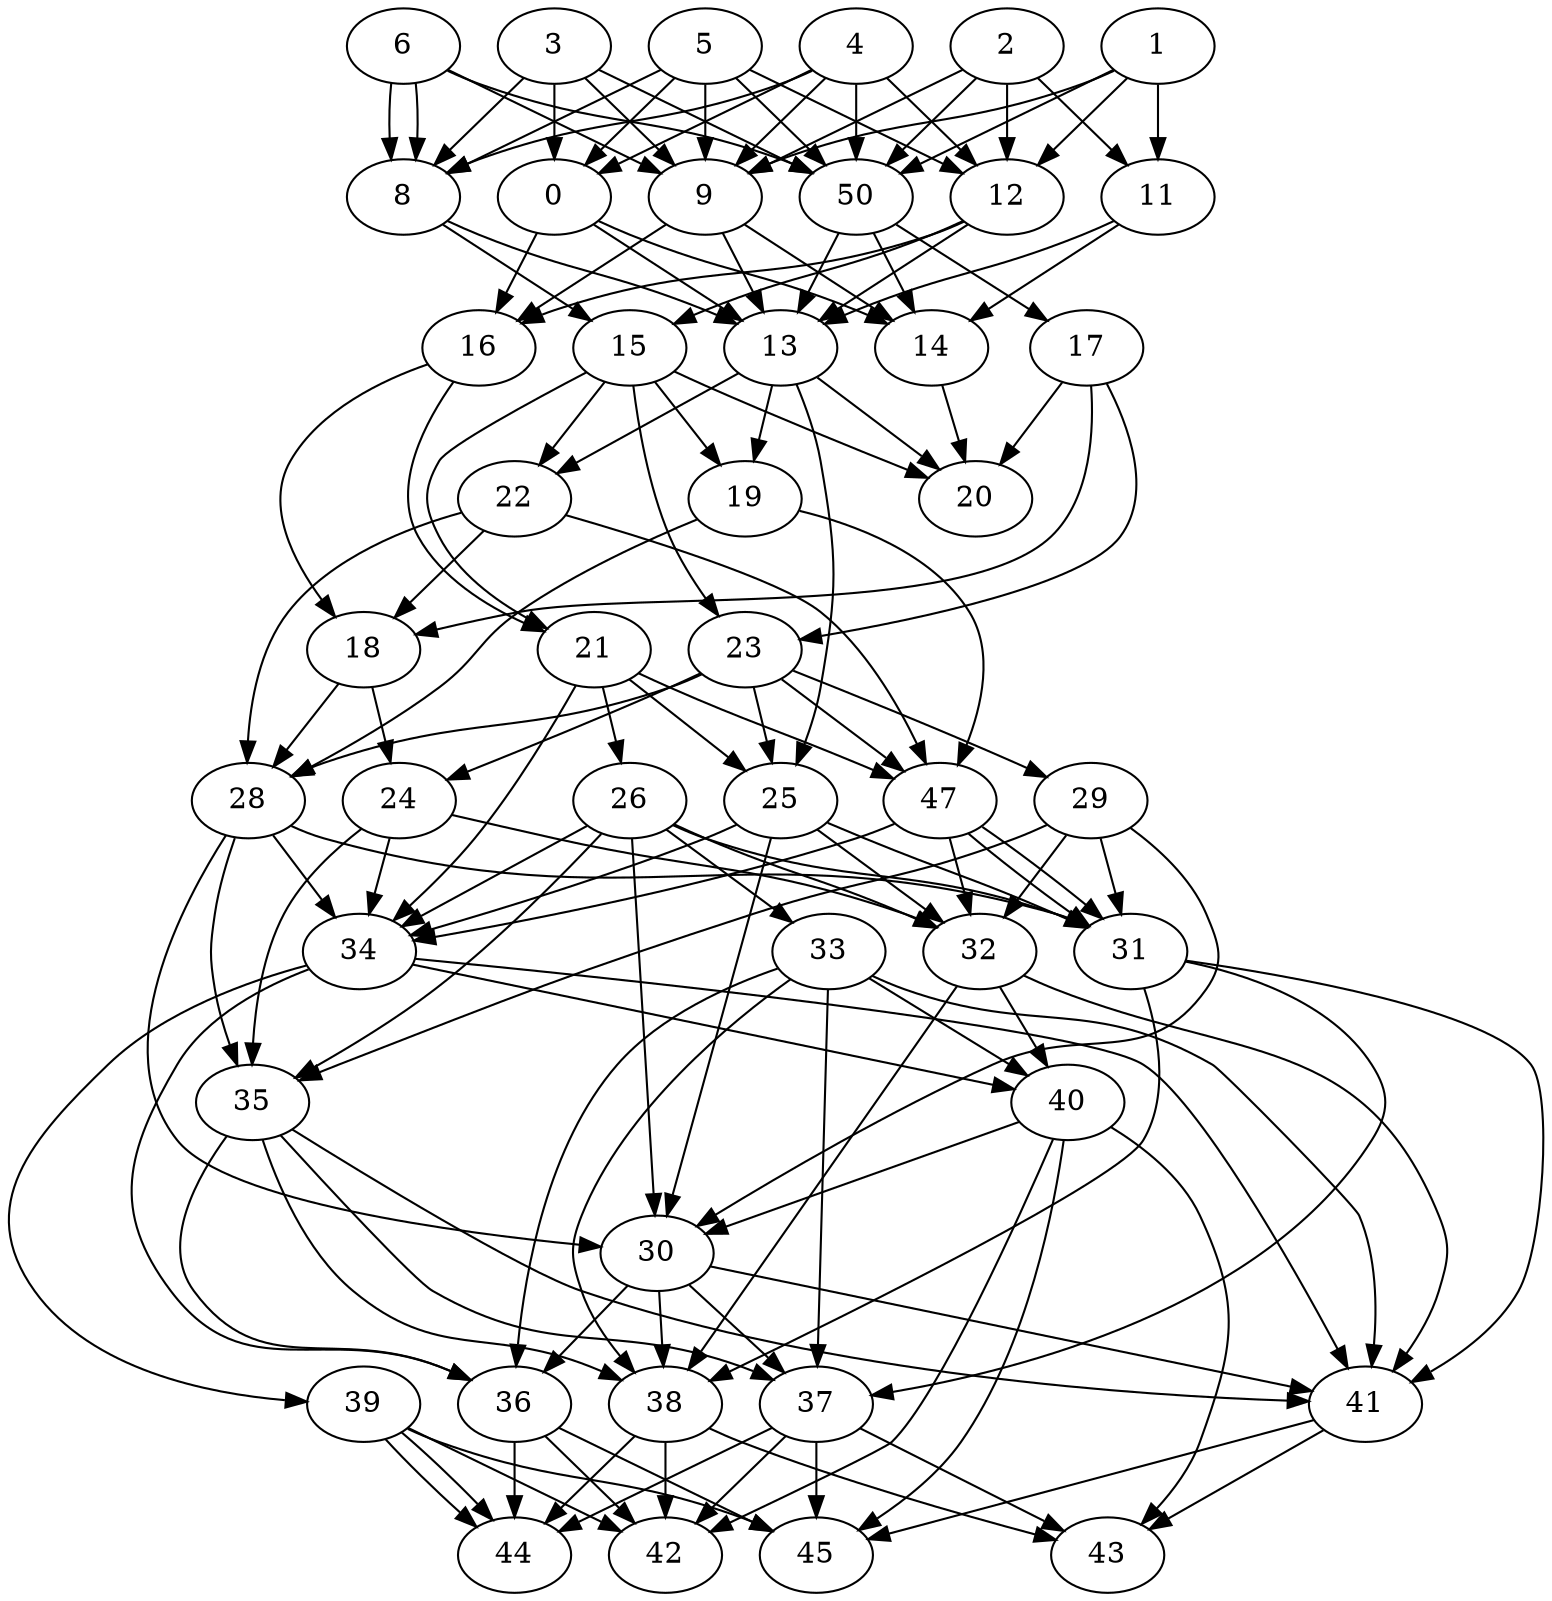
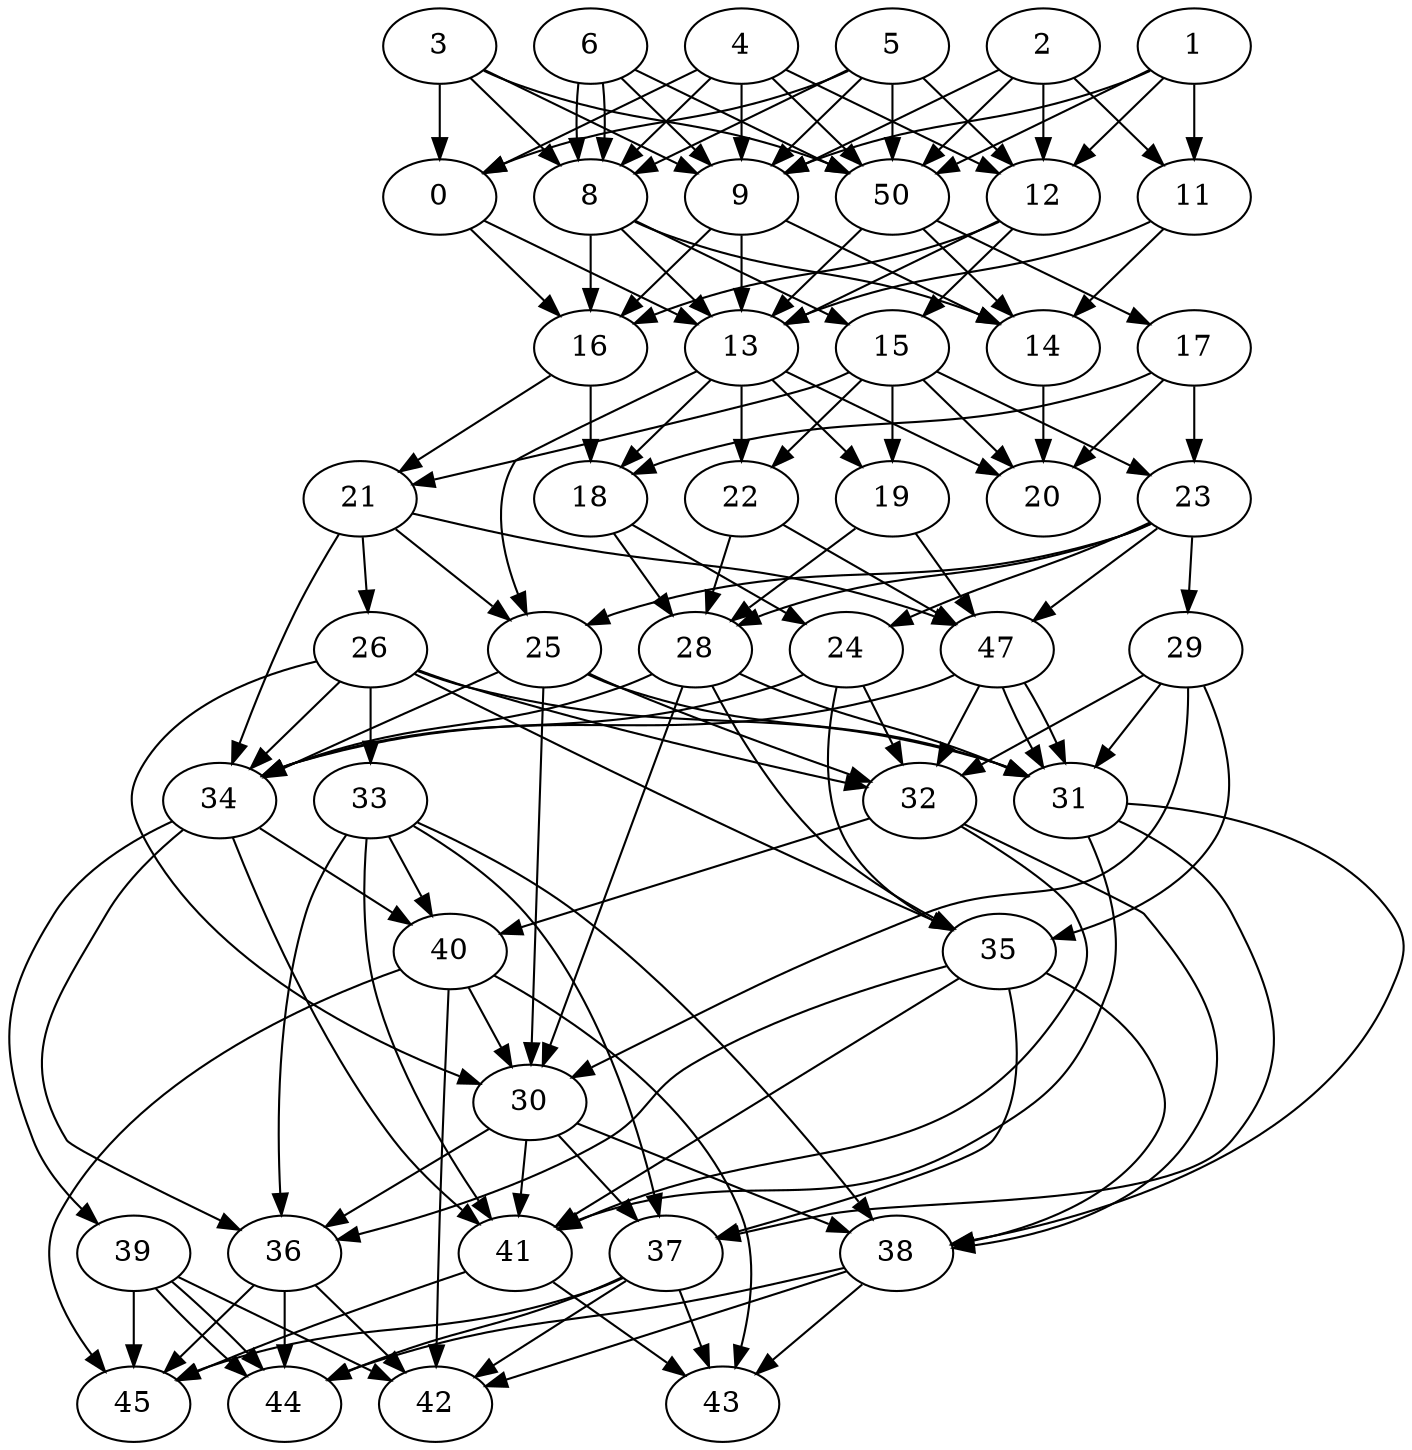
edge "8" -> "16": added
edge "0" -> "14": now "8" -> "14"
edge "22" -> "18": now "13" -> "18"
